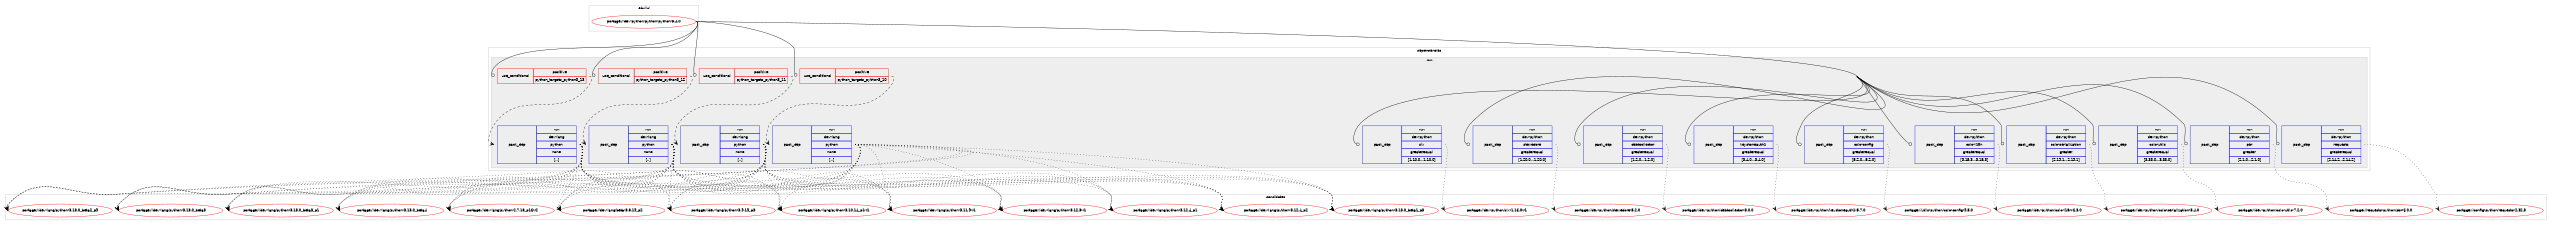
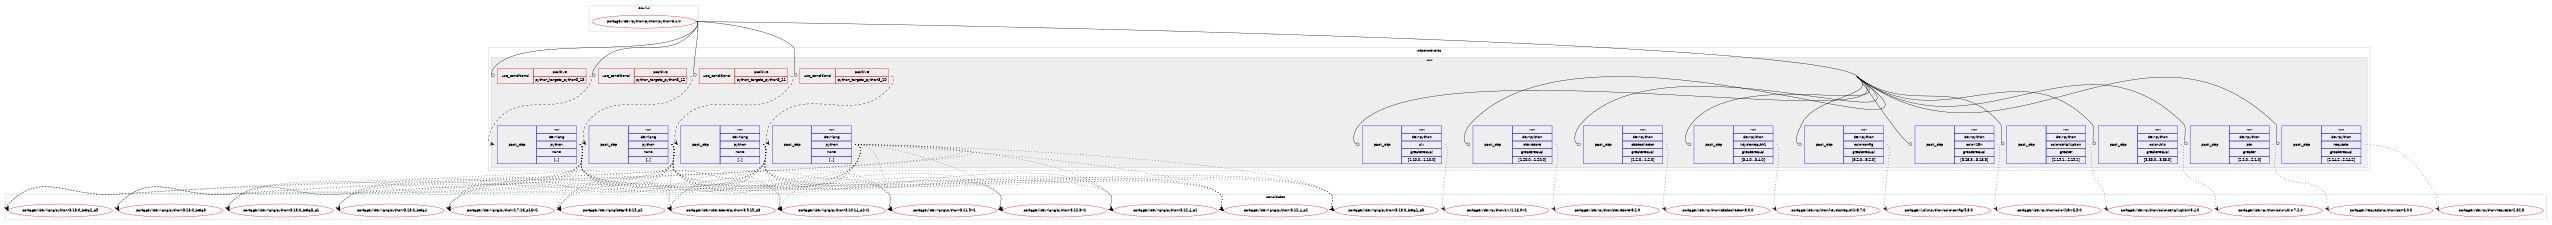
node "portage://dev-lang/python-3.9.19_p3": label "portage://dev-lang/python-3.9.19_p3" -> "portage://dev-stevedore/python-3.9.19_p3"
node "portage://config-python/requests-2.32.3": label "portage://config-python/requests-2.32.3" -> "portage://dev-python/requests-2.32.3"
